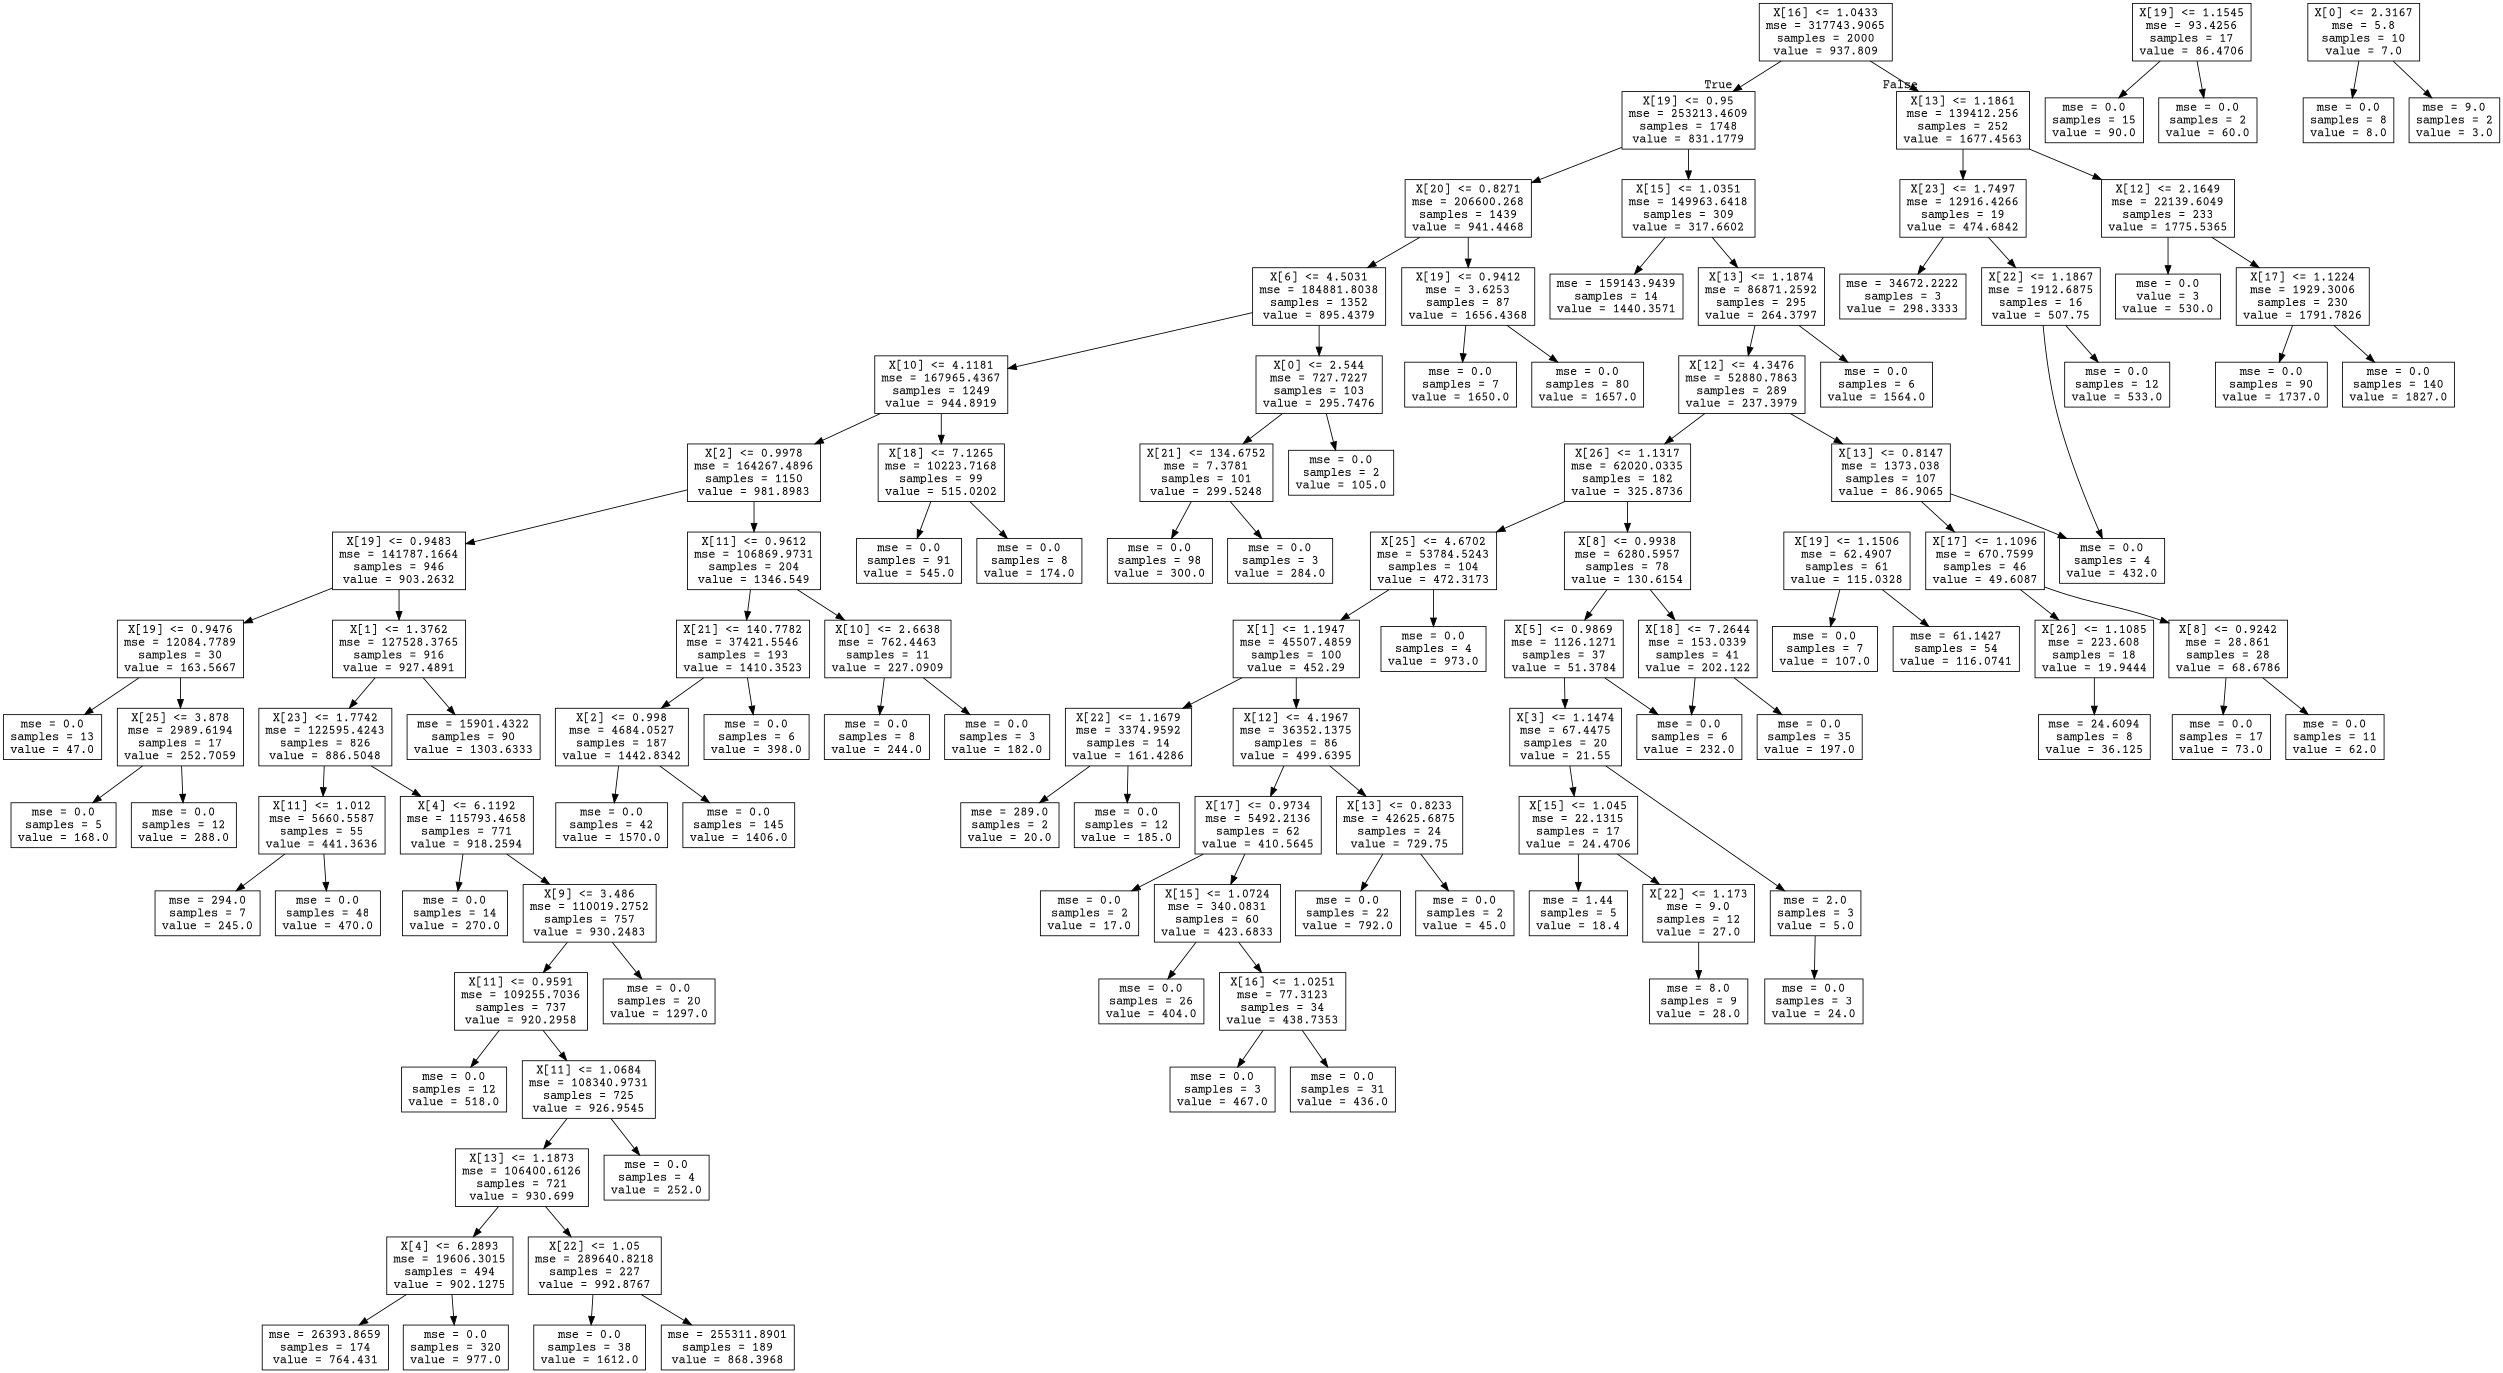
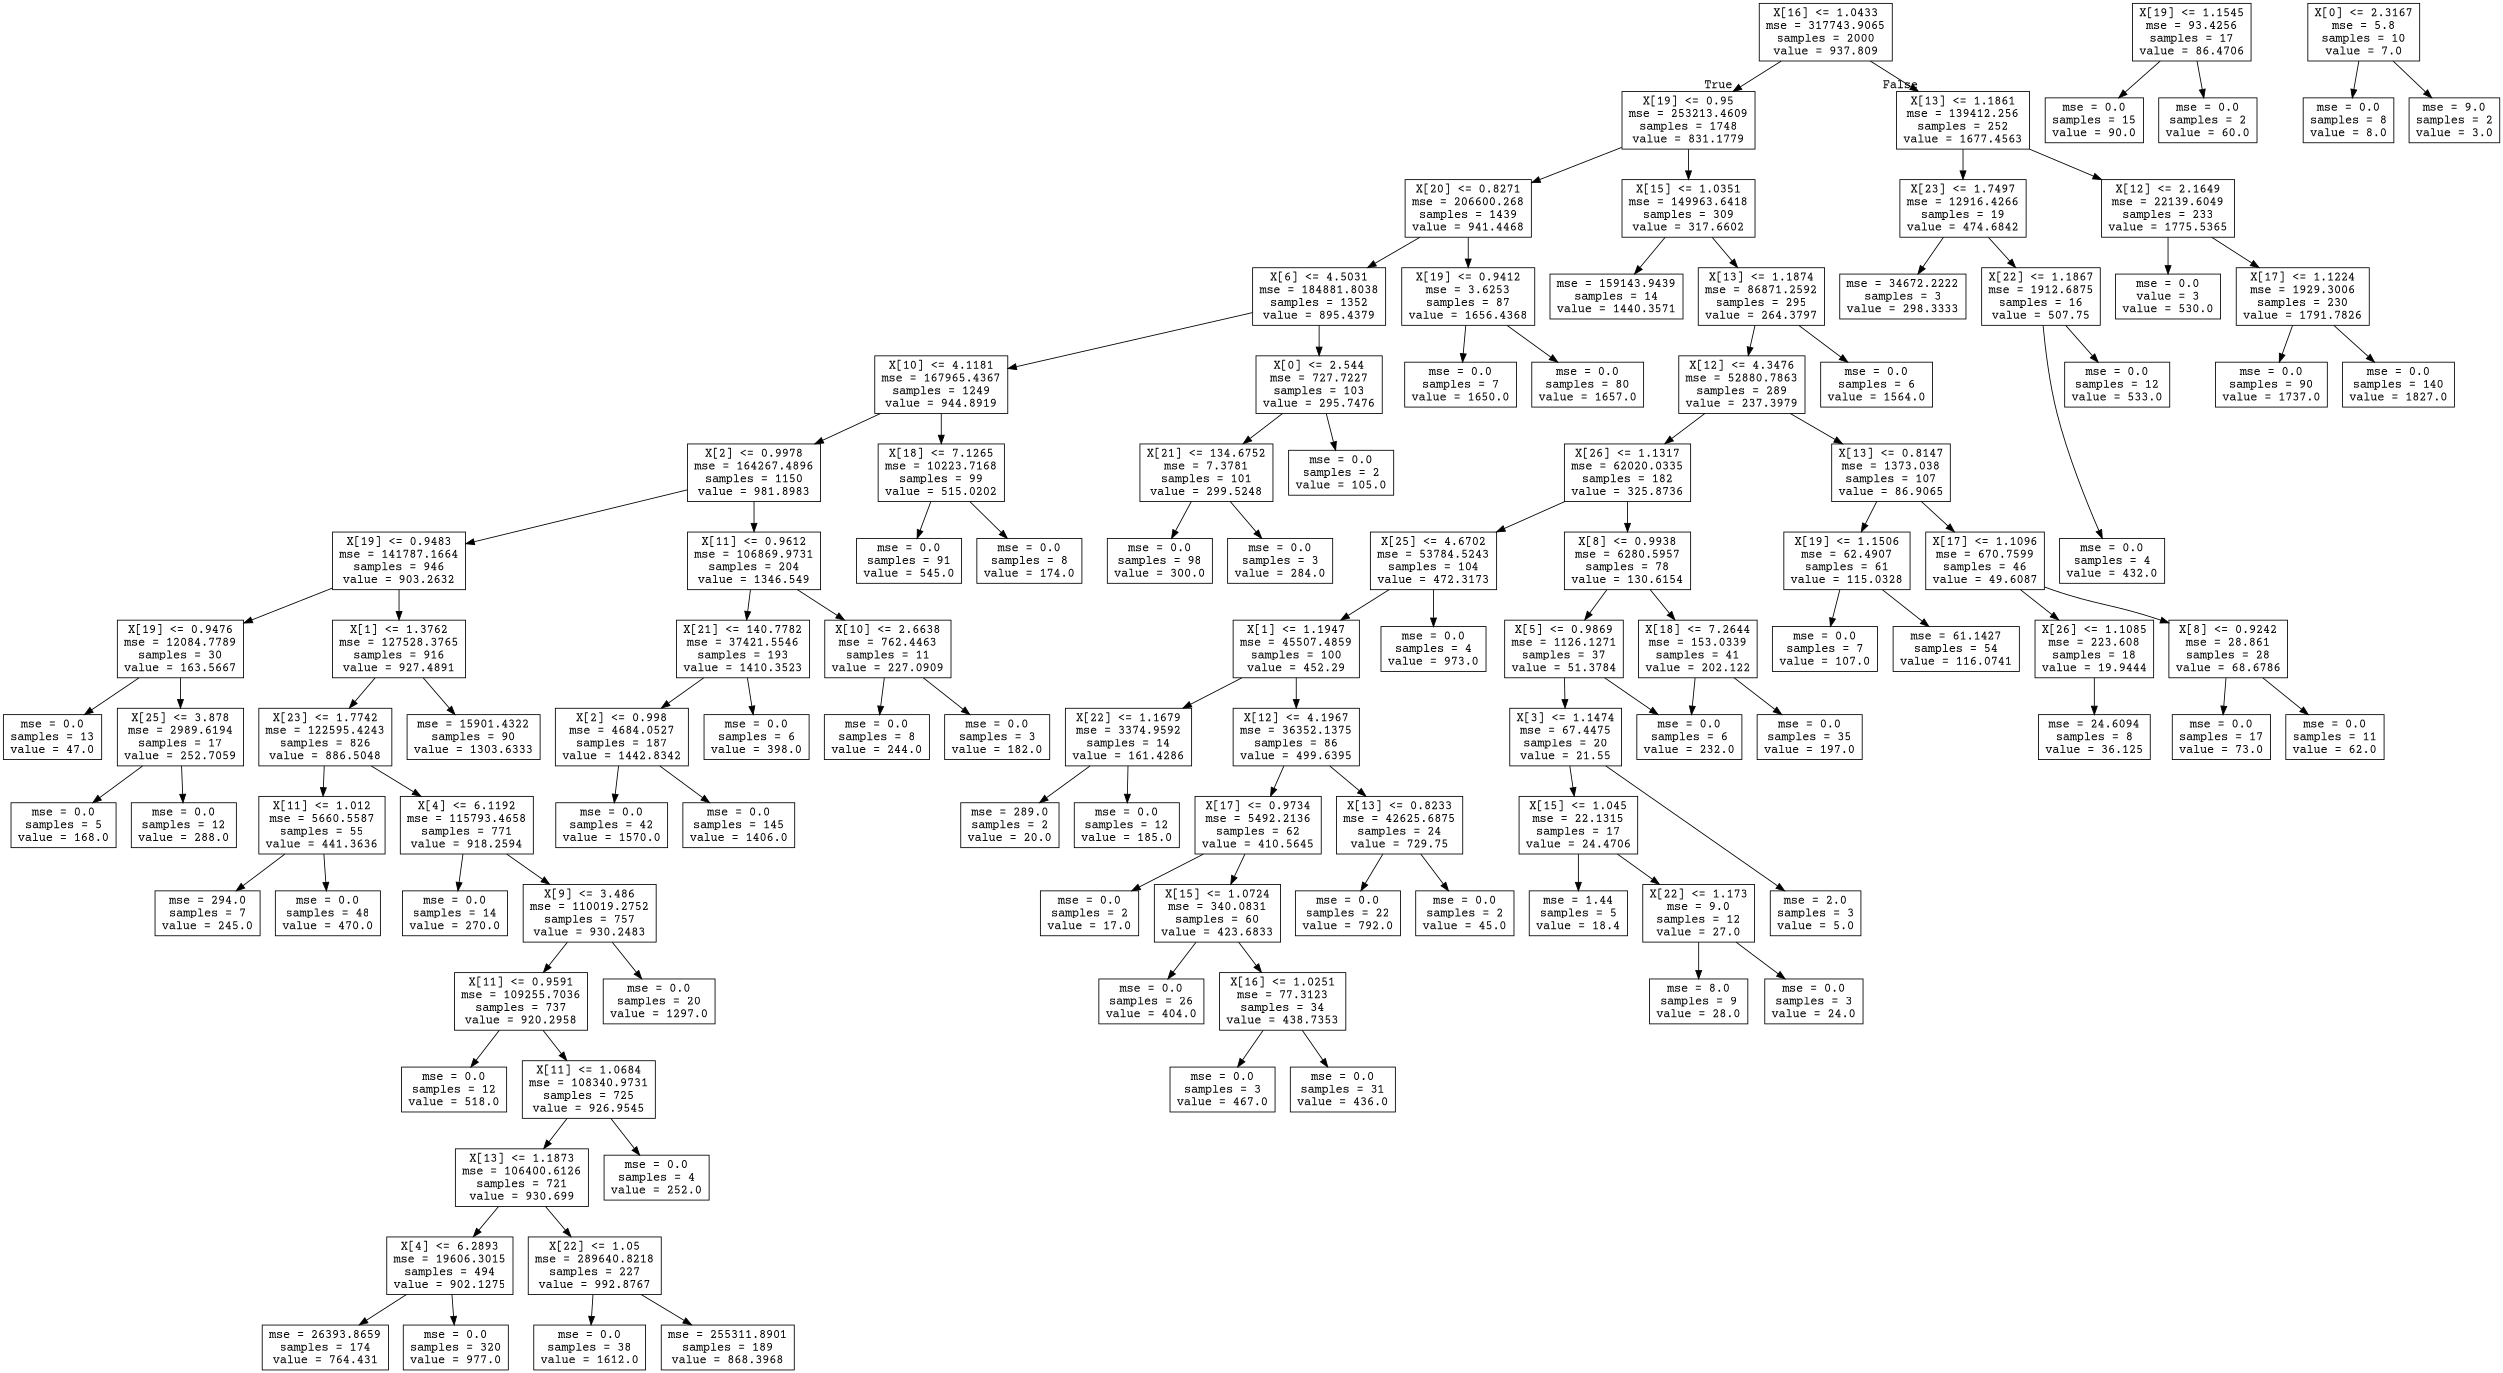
edge "X[13] <= 0.8147 mse = 1373.038 samples = 107 value = 86.9065" -> "mse = 0.0 samples = 4 value = 432.0": now "X[13] <= 0.8147 mse = 1373.038 samples = 107 value = 86.9065" -> "X[19] <= 1.1506 mse = 62.4907 samples = 61 value = 115.0328"
edge "mse = 2.0 samples = 3 value = 5.0" -> "mse = 0.0 samples = 3 value = 24.0": now "X[22] <= 1.173 mse = 9.0 samples = 12 value = 27.0" -> "mse = 0.0 samples = 3 value = 24.0"
